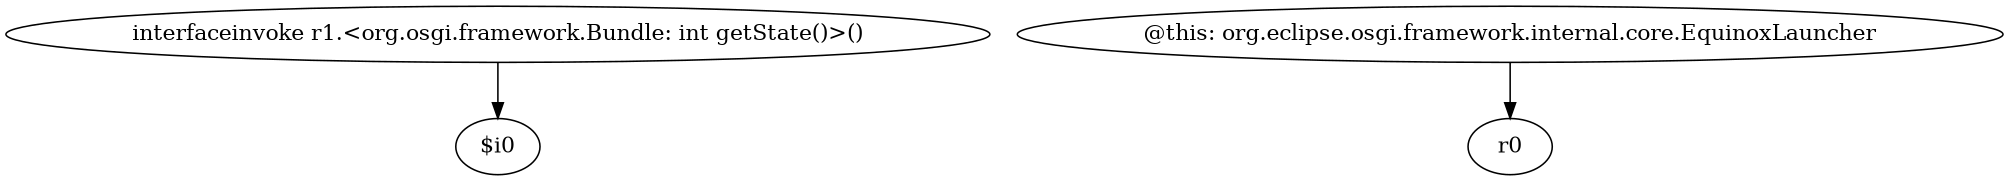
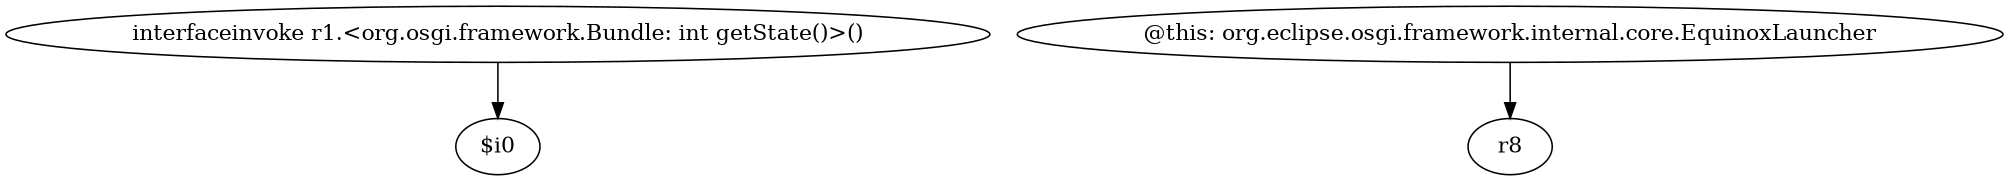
node "r0": label "r0" -> "r8"
